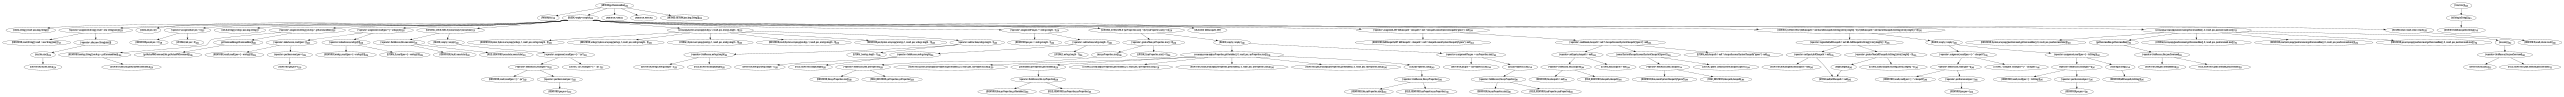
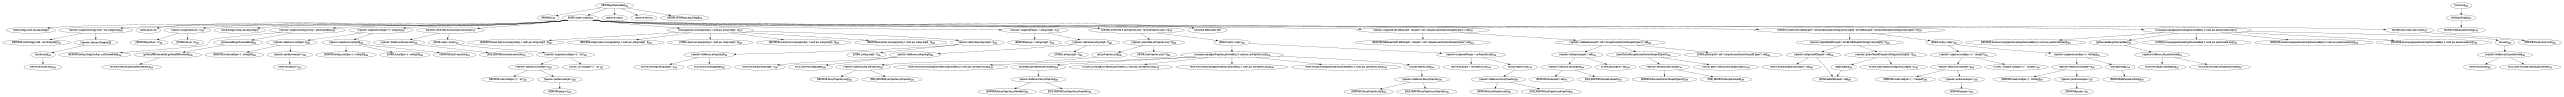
edge "(<operator>.fieldAccess,this.executeJar)" -> "(IDENTIFIER,this,if (executeJar))": now "(<operator>.indexAccess,vmArgs[0])" -> "(IDENTIFIER,this,if (executeJar))"
edge "(IDENTIFIER,vmArgs,String[] vmArgs = getCommandline())" -> "(IDENTIFIER,this,this.getActualVMCommand())": now "(getActualVMCommand,this.getActualVMCommand())" -> "(IDENTIFIER,this,this.getActualVMCommand())"
